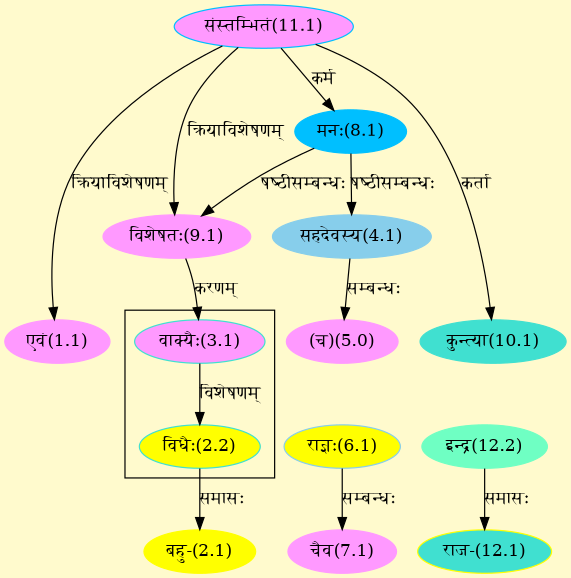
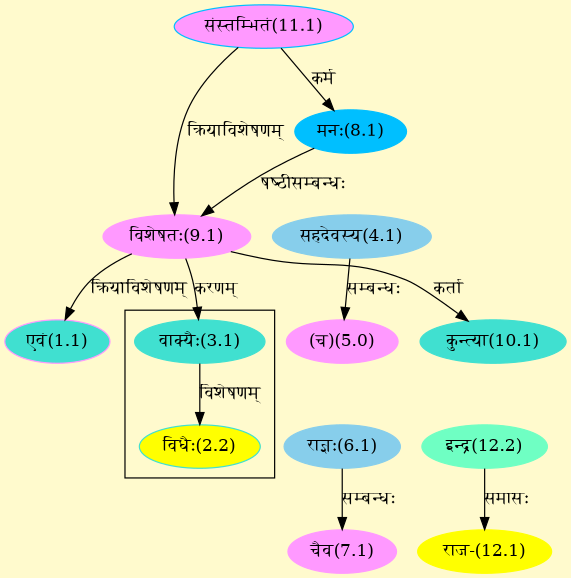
edge "संस्तम्भितं(11.1)" -> "एवं(1.1)": now "विशेषतः(9.1)" -> "एवं(1.1)"
edge "संस्तम्भितं(11.1)" -> "कुन्त्या(10.1)": now "विशेषतः(9.1)" -> "कुन्त्या(10.1)"
edge "मनः(8.1)" -> "सहदेवस्य(4.1)": removed, label "षष्ठीसम्बन्धः"
node "एवं(1.1)": fillcolor #ff99ff -> #40e0d0
node "वाक्यैः(3.1)": fillcolor #ff99ff -> #40e0d0
node "राज्ञः(6.1)": fillcolor #ffff00 -> #87ceeb
node "बहु-(2.1)": removed
node "राज-(12.1)": fillcolor #40e0d0 -> #ffff00
